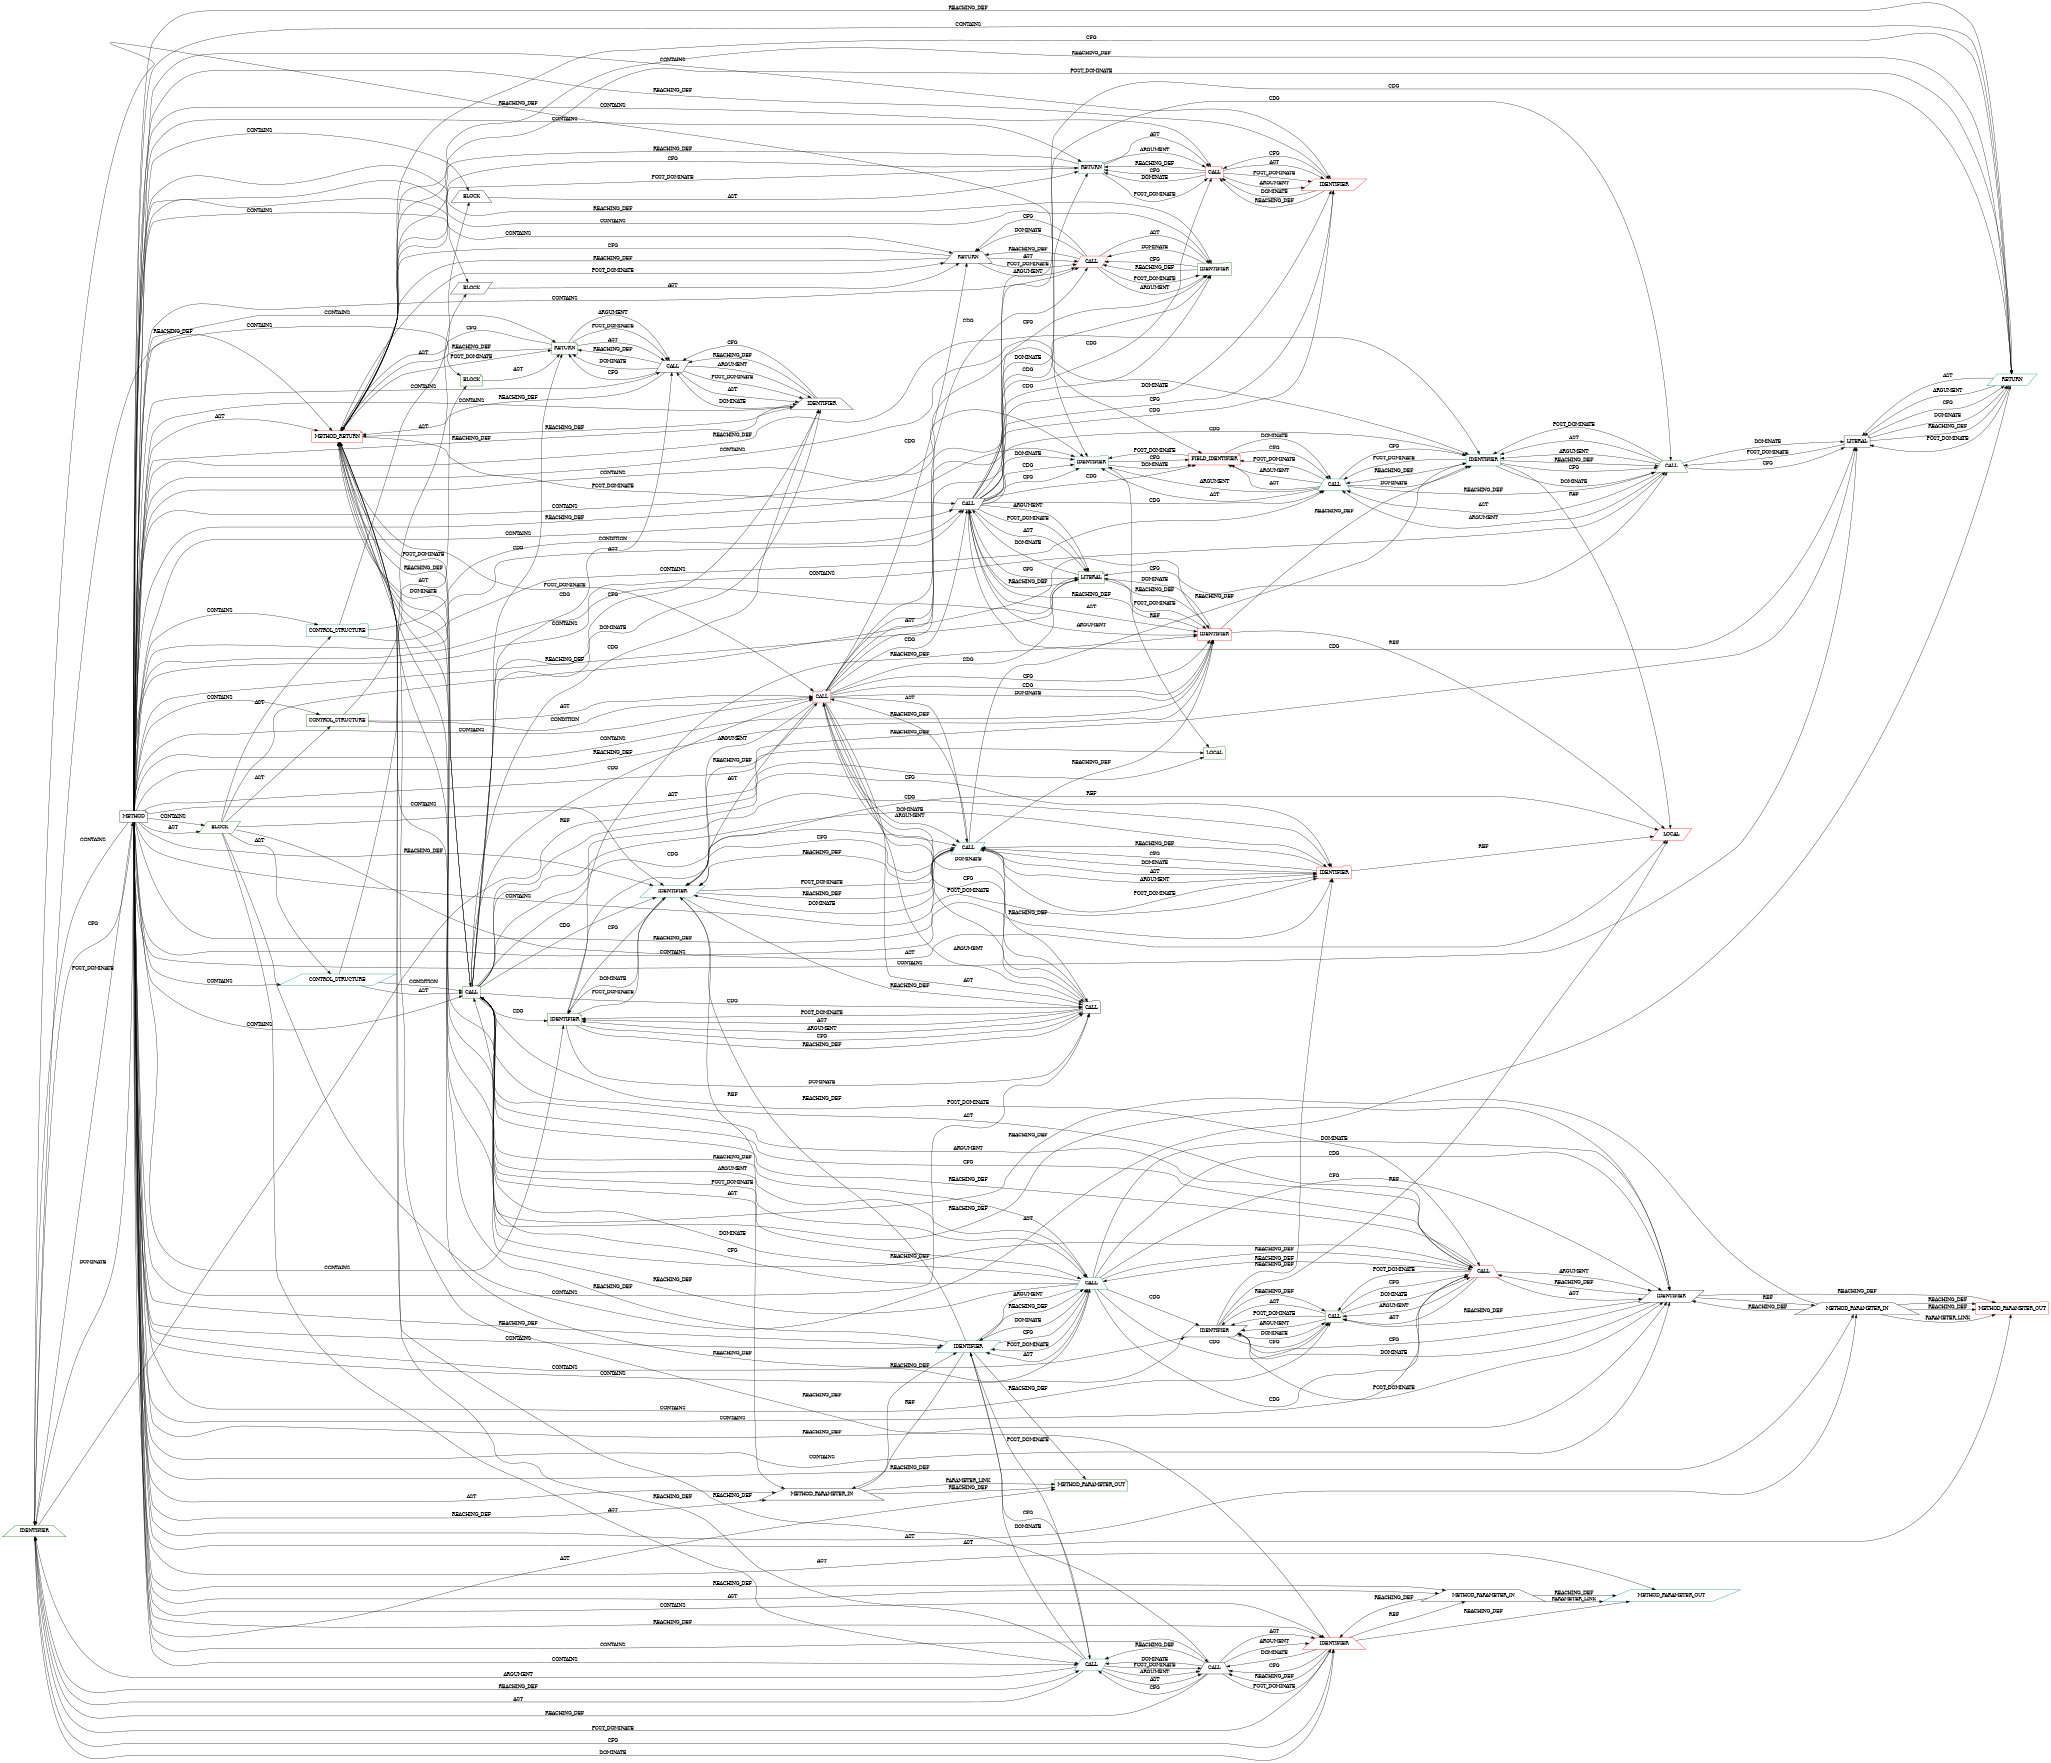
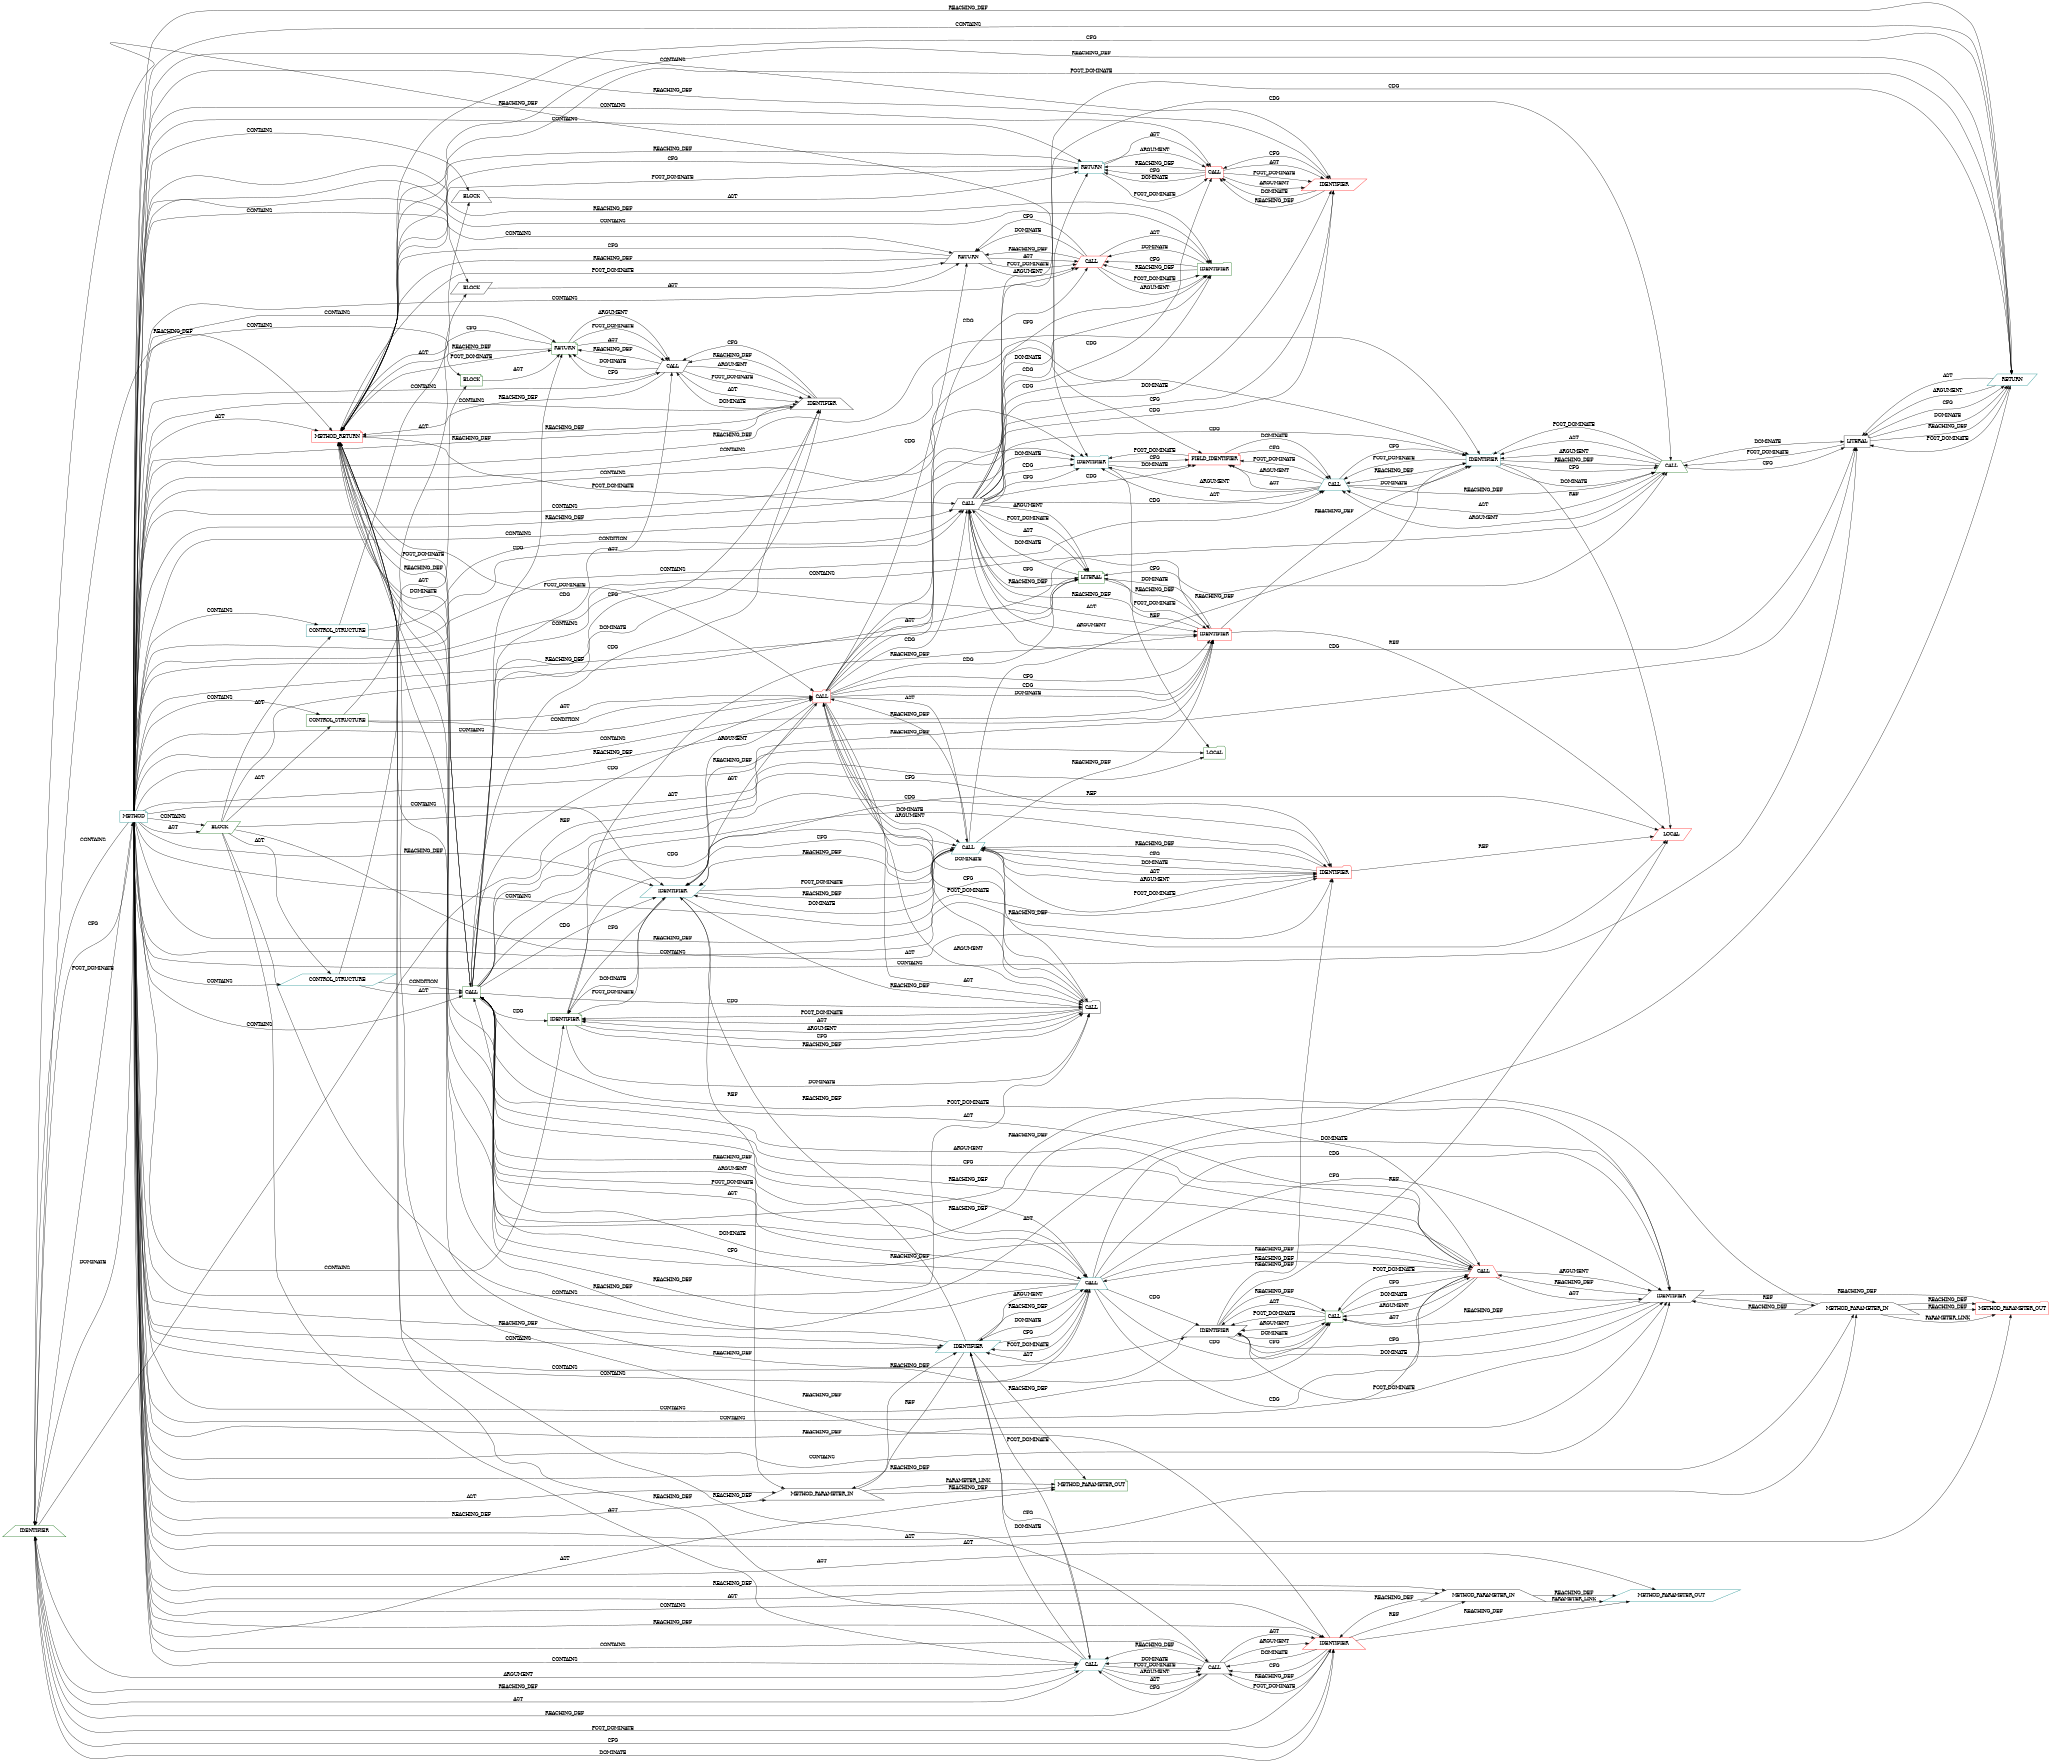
node "METHOD": color black -> teal
